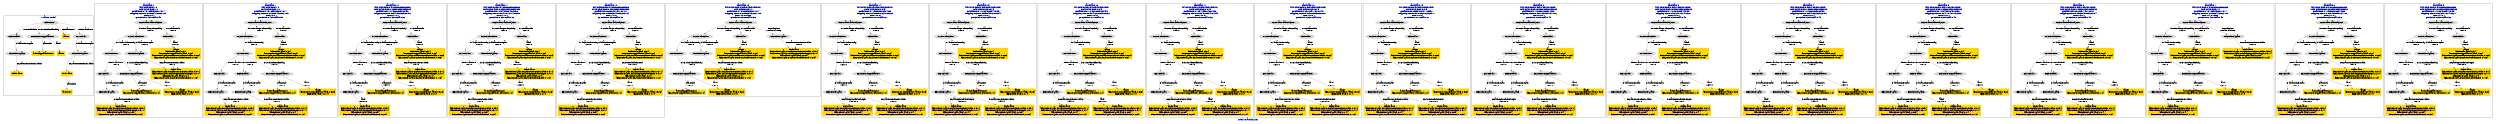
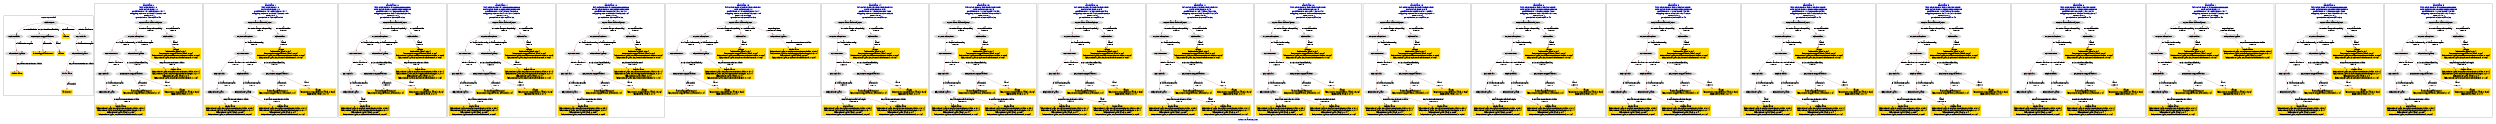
cluster "1-values model": label "1-values model" -> "1-correct model"
node "birthValue": fillcolor gold -> lightgray
